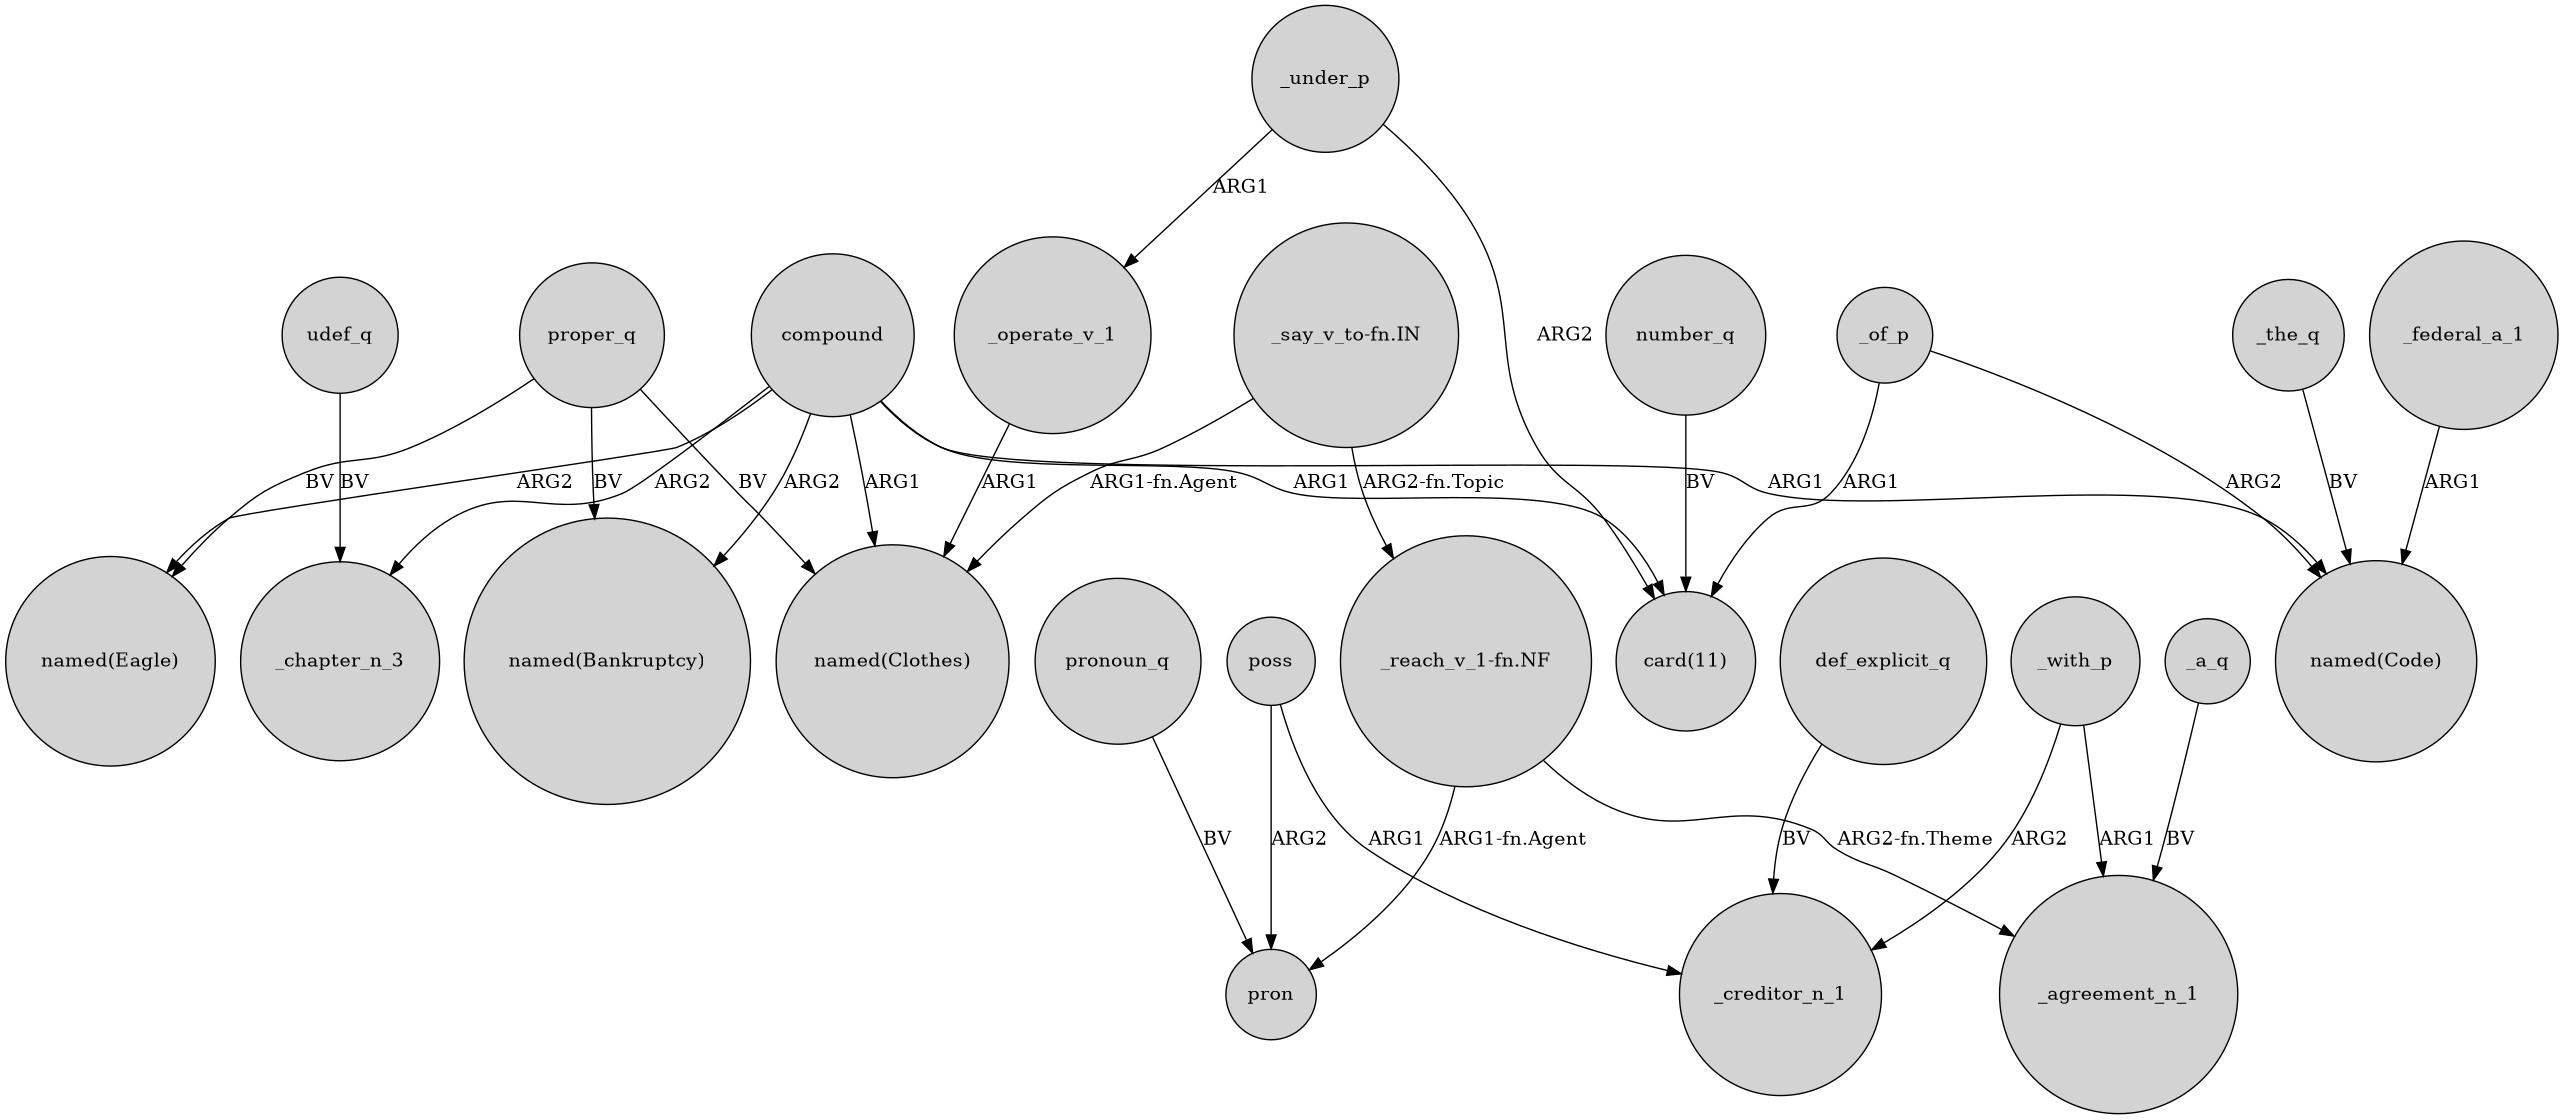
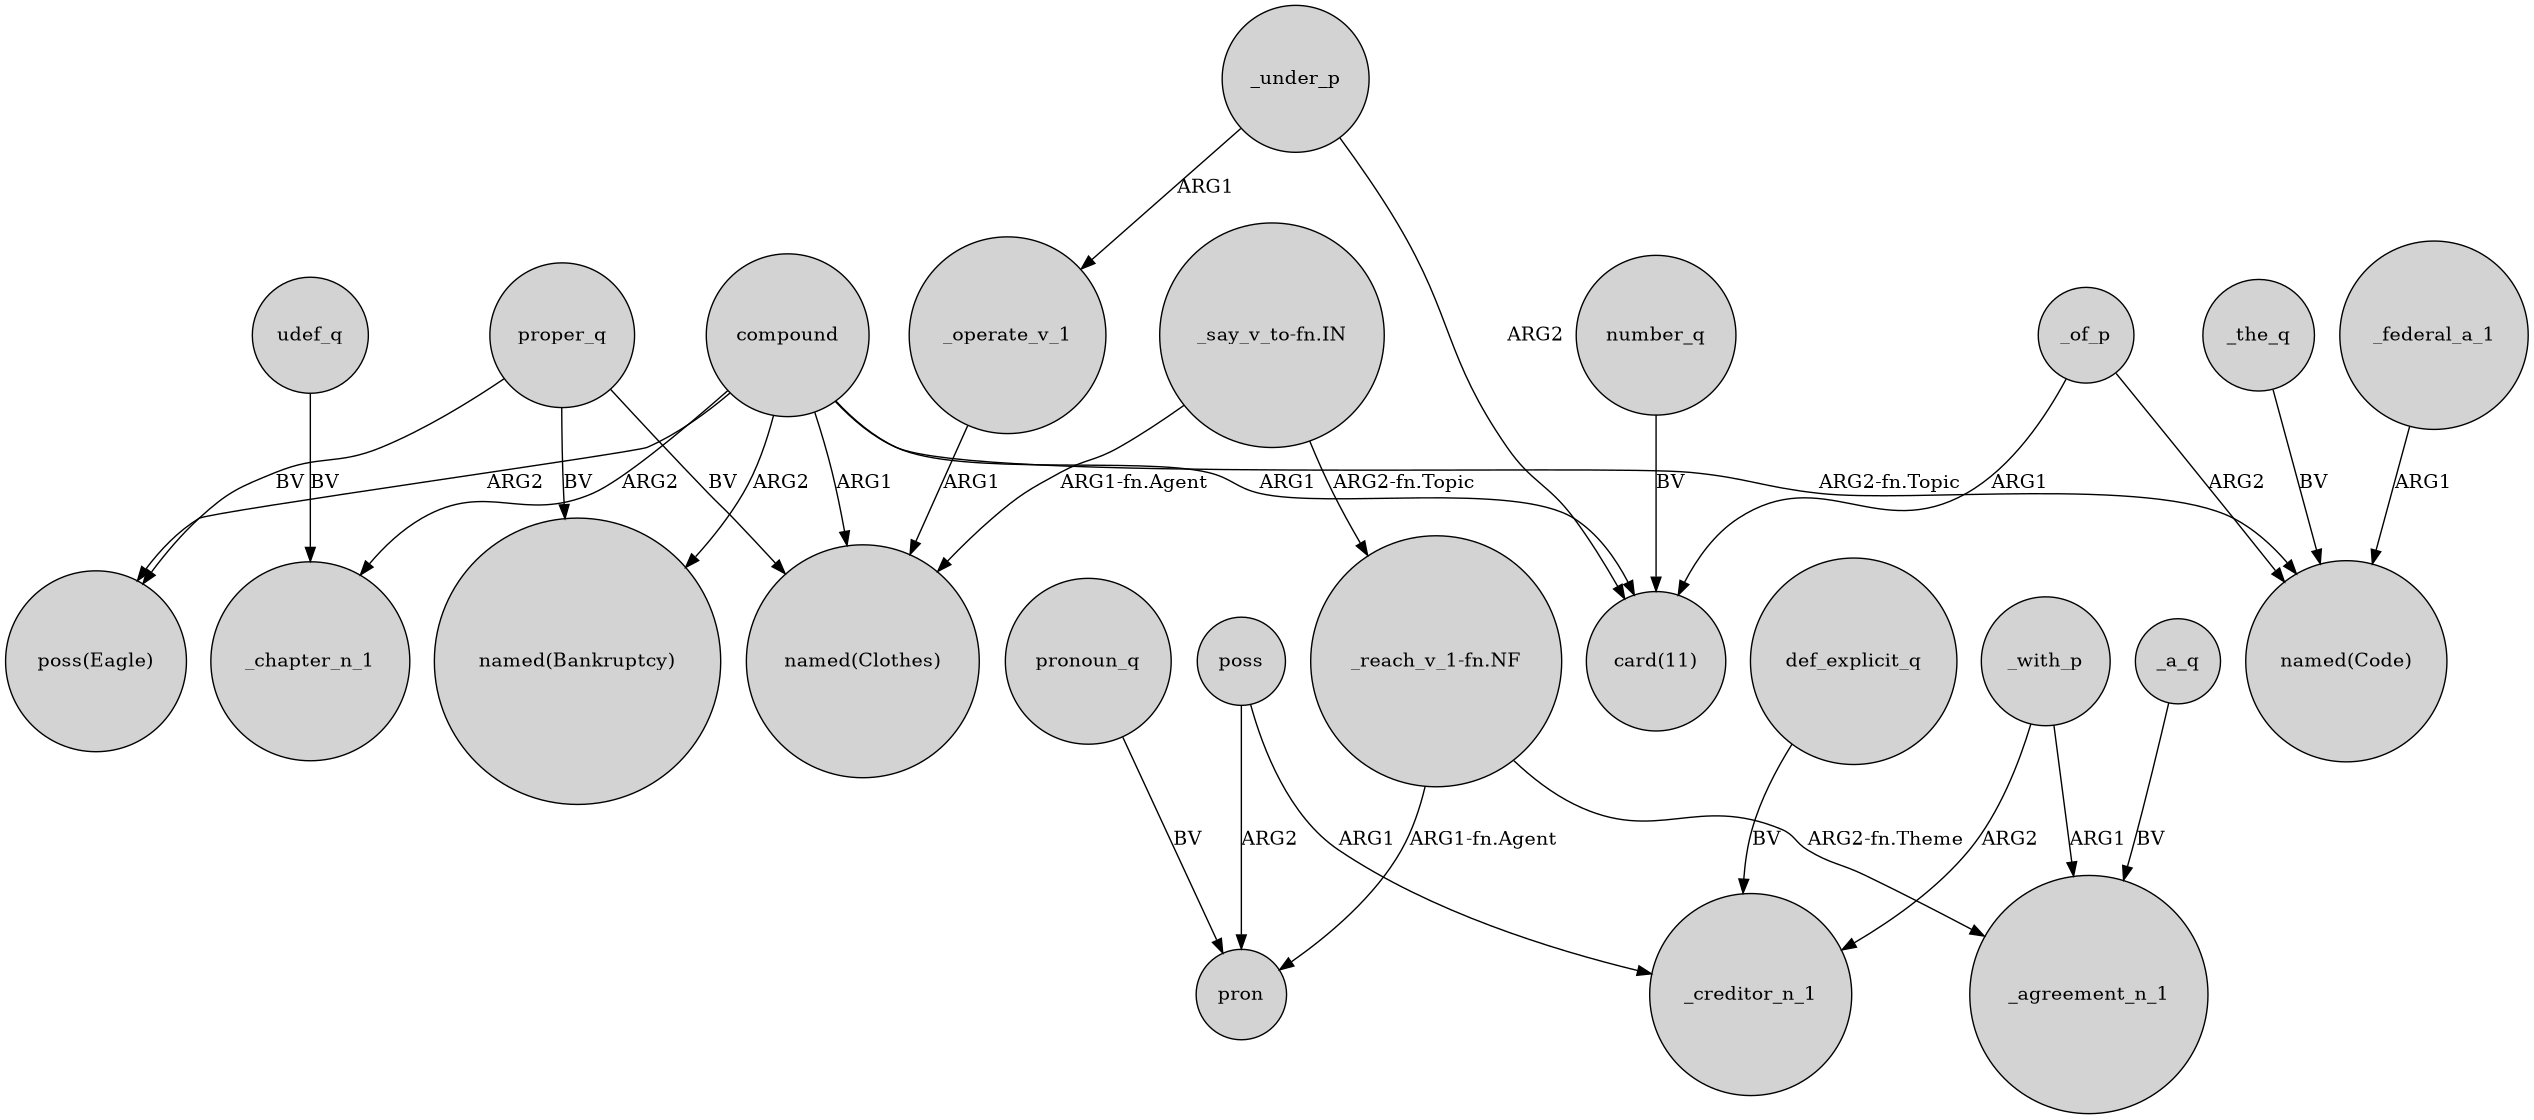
edge "compound" -> "named(Code)": label "ARG1" -> "ARG2-fn.Topic"
node "named(Eagle)": label "named(Eagle)" -> "poss(Eagle)"
node "_chapter_n_3": label "_chapter_n_3" -> "_chapter_n_1"
